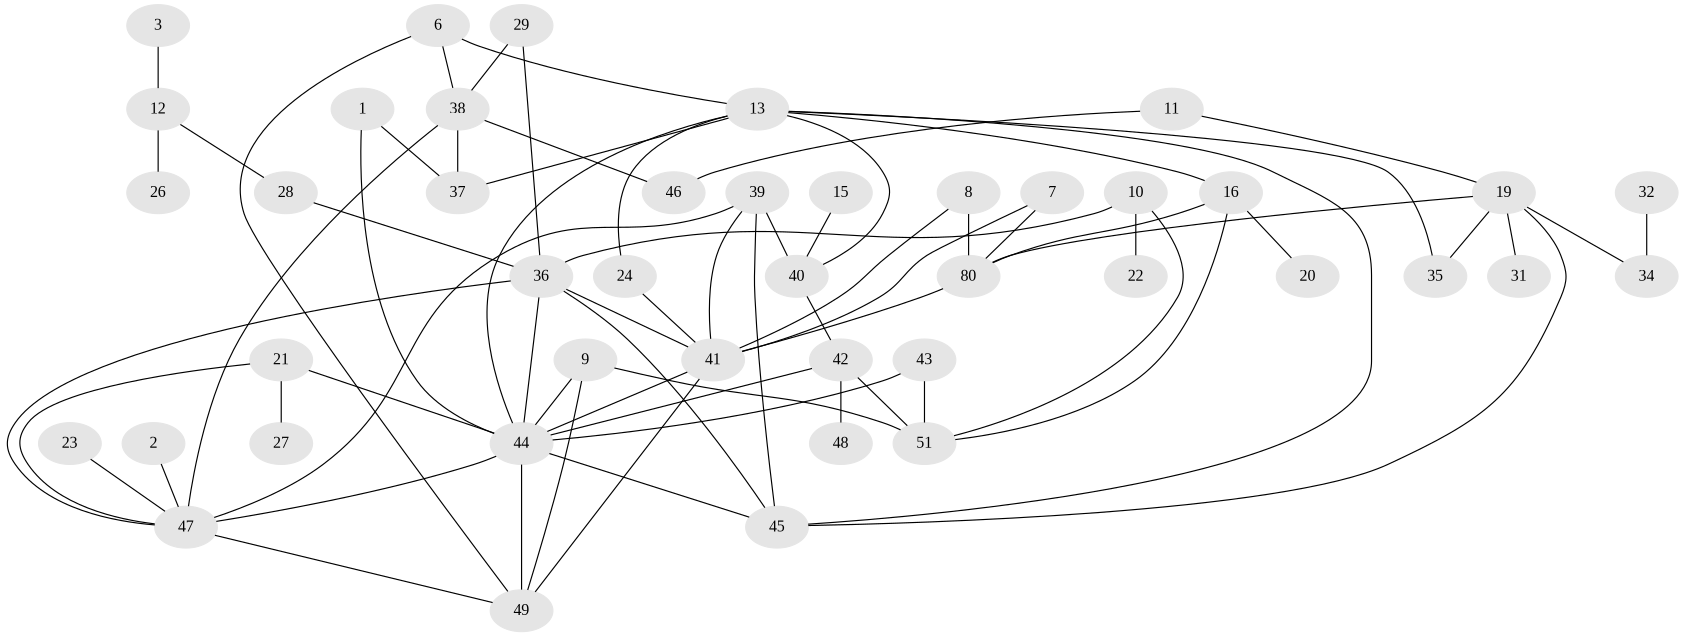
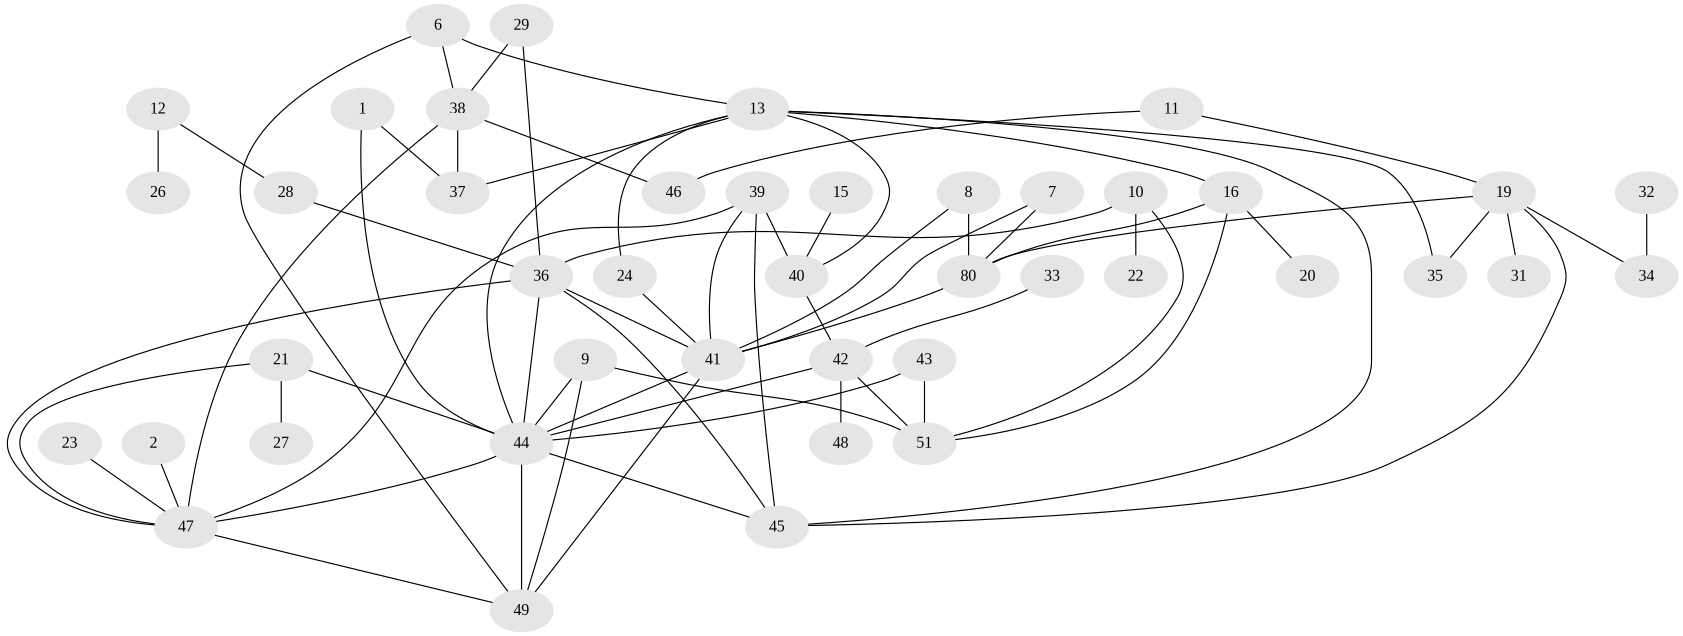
node "3": removed
node "33": added
